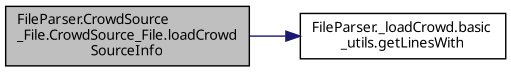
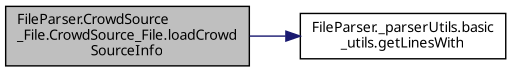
node "FileParser._loadCrowd.basic _utils.getLinesWith": label "FileParser._loadCrowd.basic _utils.getLinesWith" -> "FileParser._parserUtils.basic _utils.getLinesWith"
